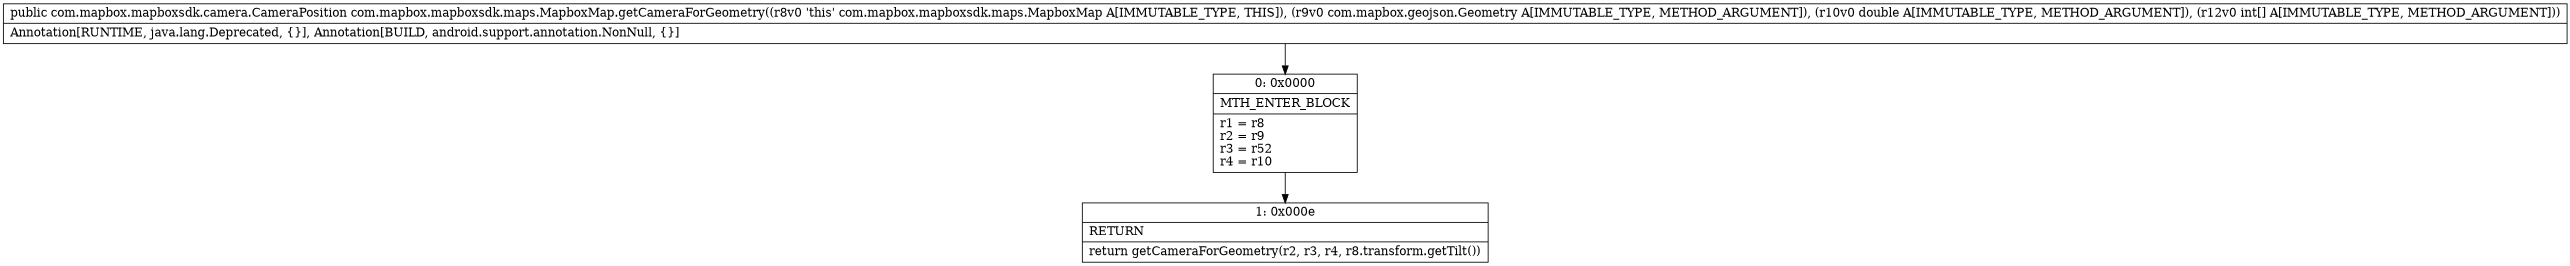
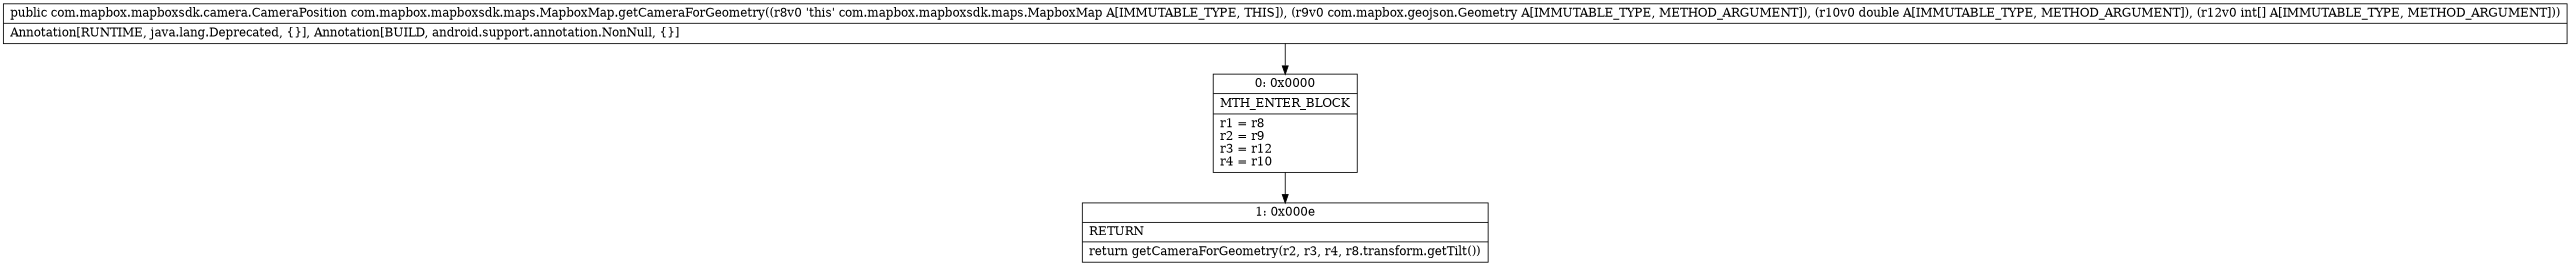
node "0: 0x0000": text "r3 = r52" -> "r3 = r12"
